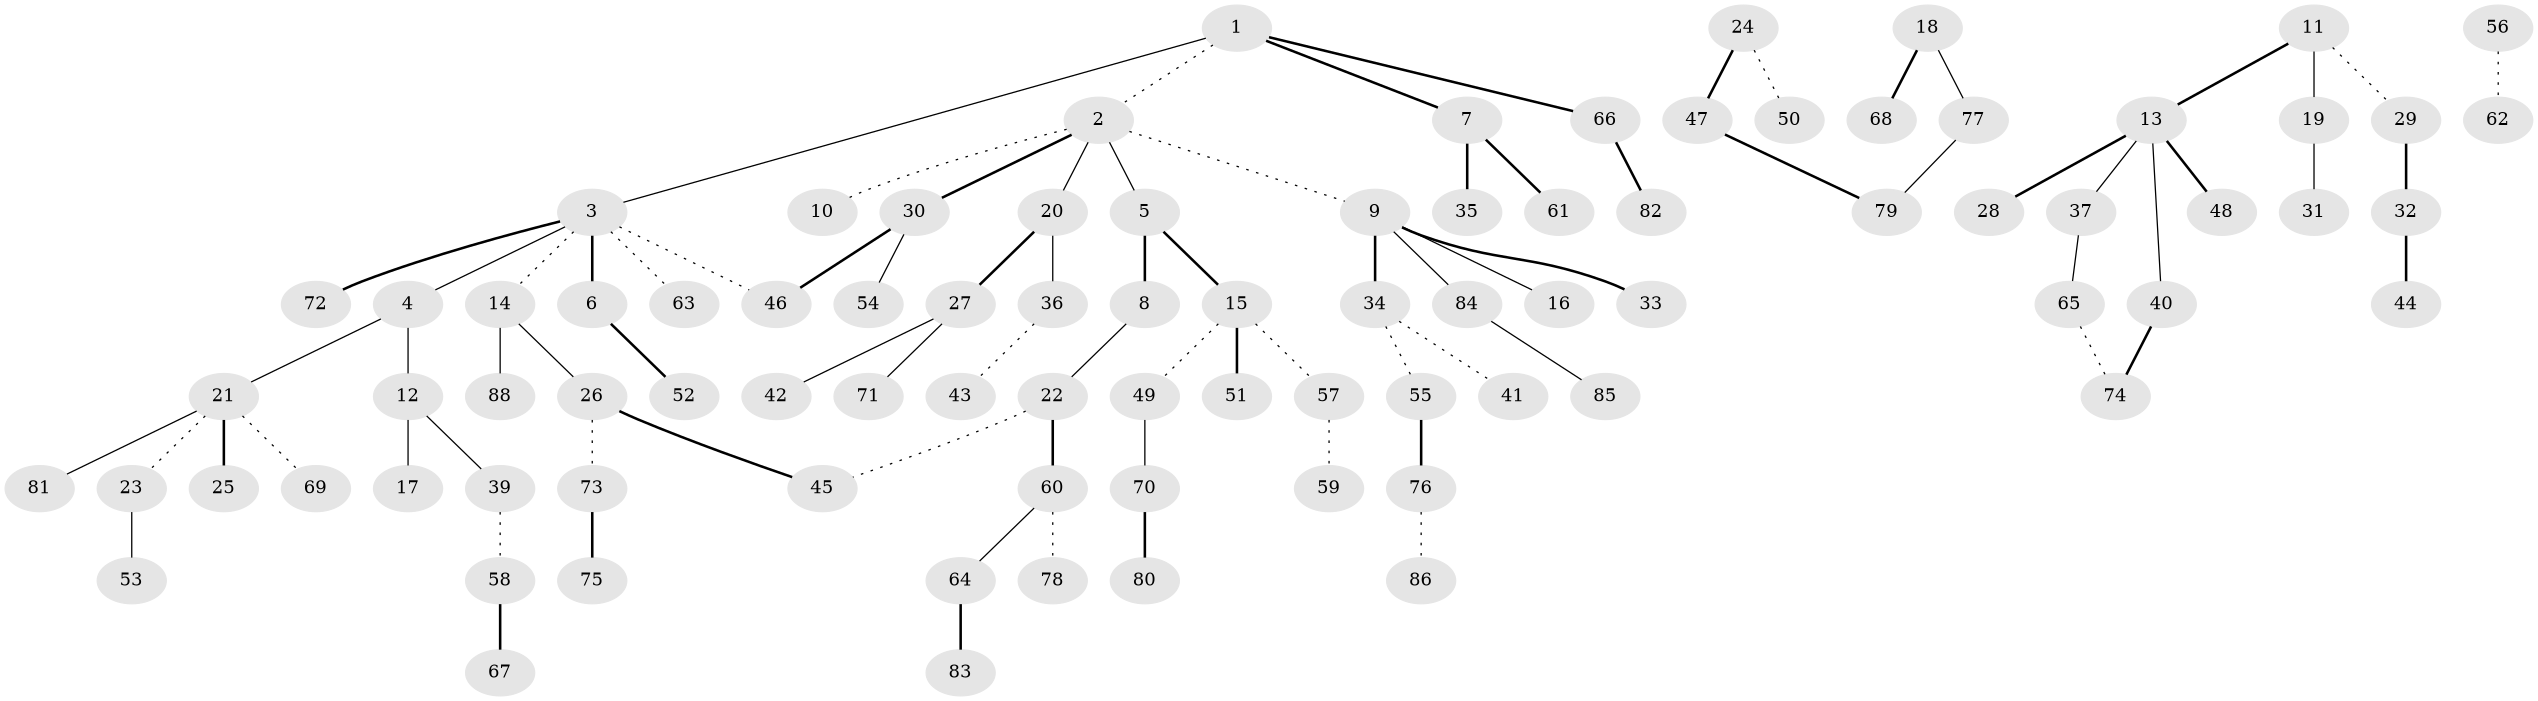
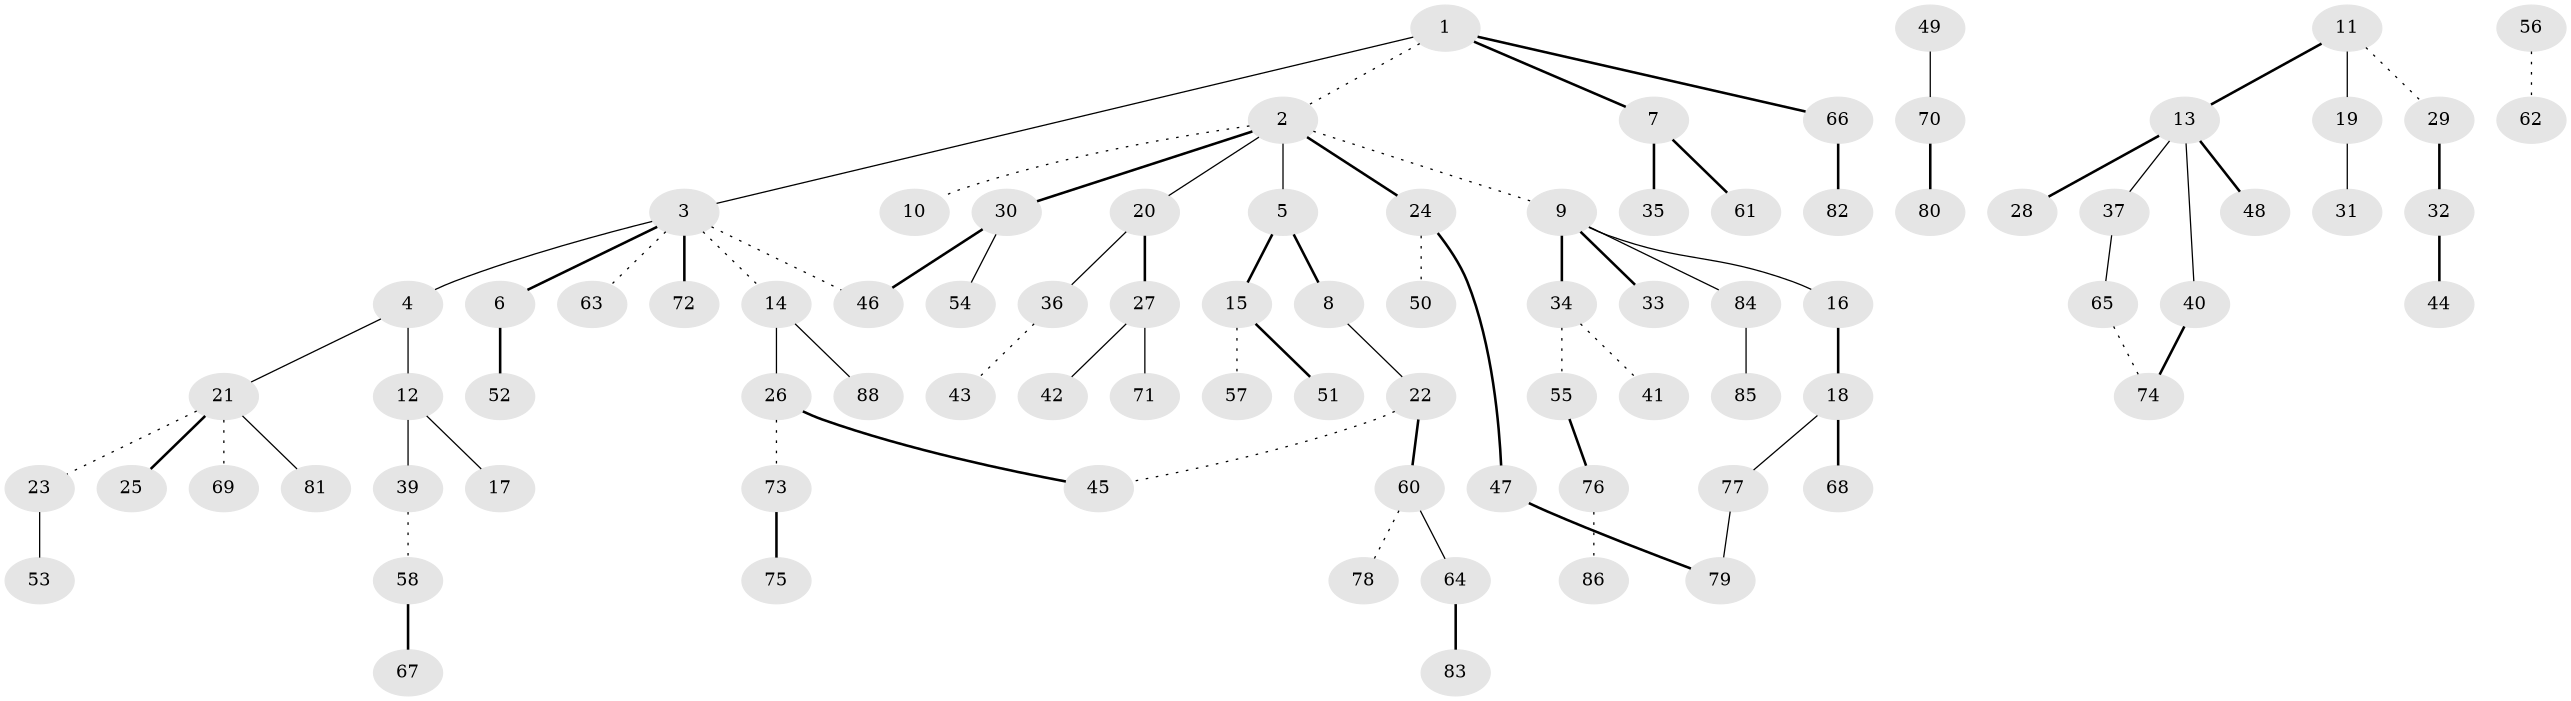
edge "2" -- "24": added
edge "15" -- "49": removed
edge "16" -- "18": added
node "59": removed
